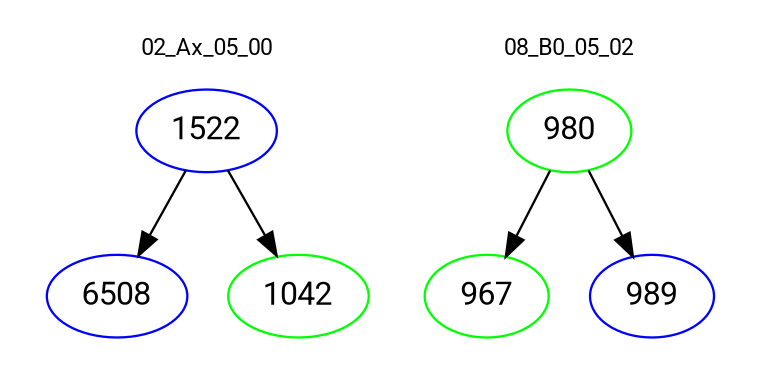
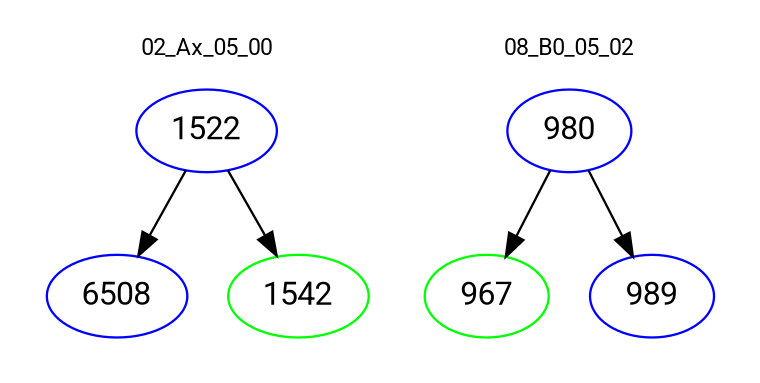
node "980": color green -> blue
node "1042": label "1042" -> "1542"
